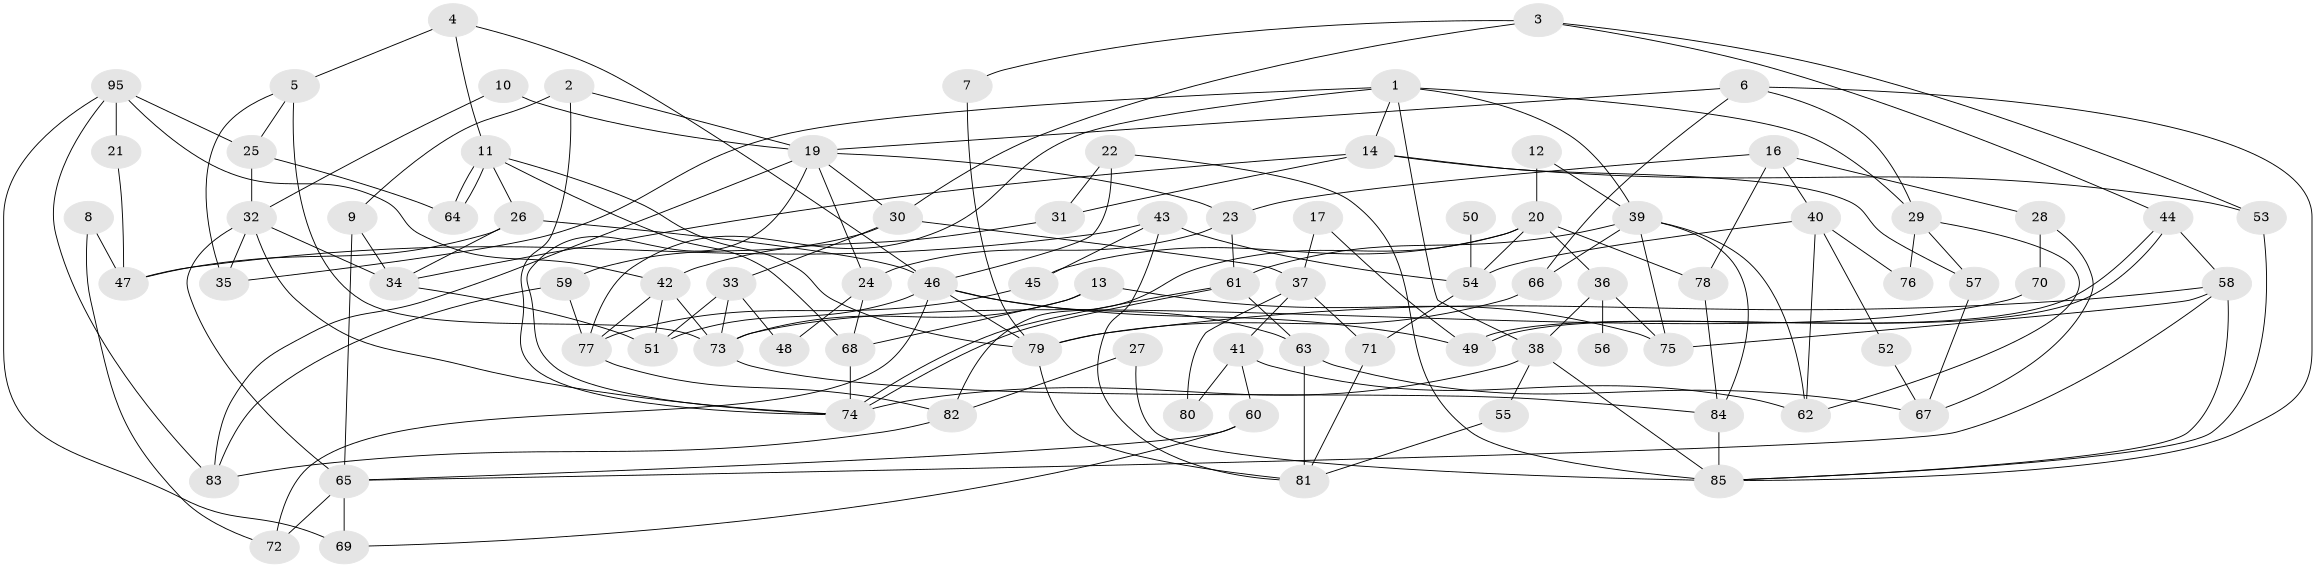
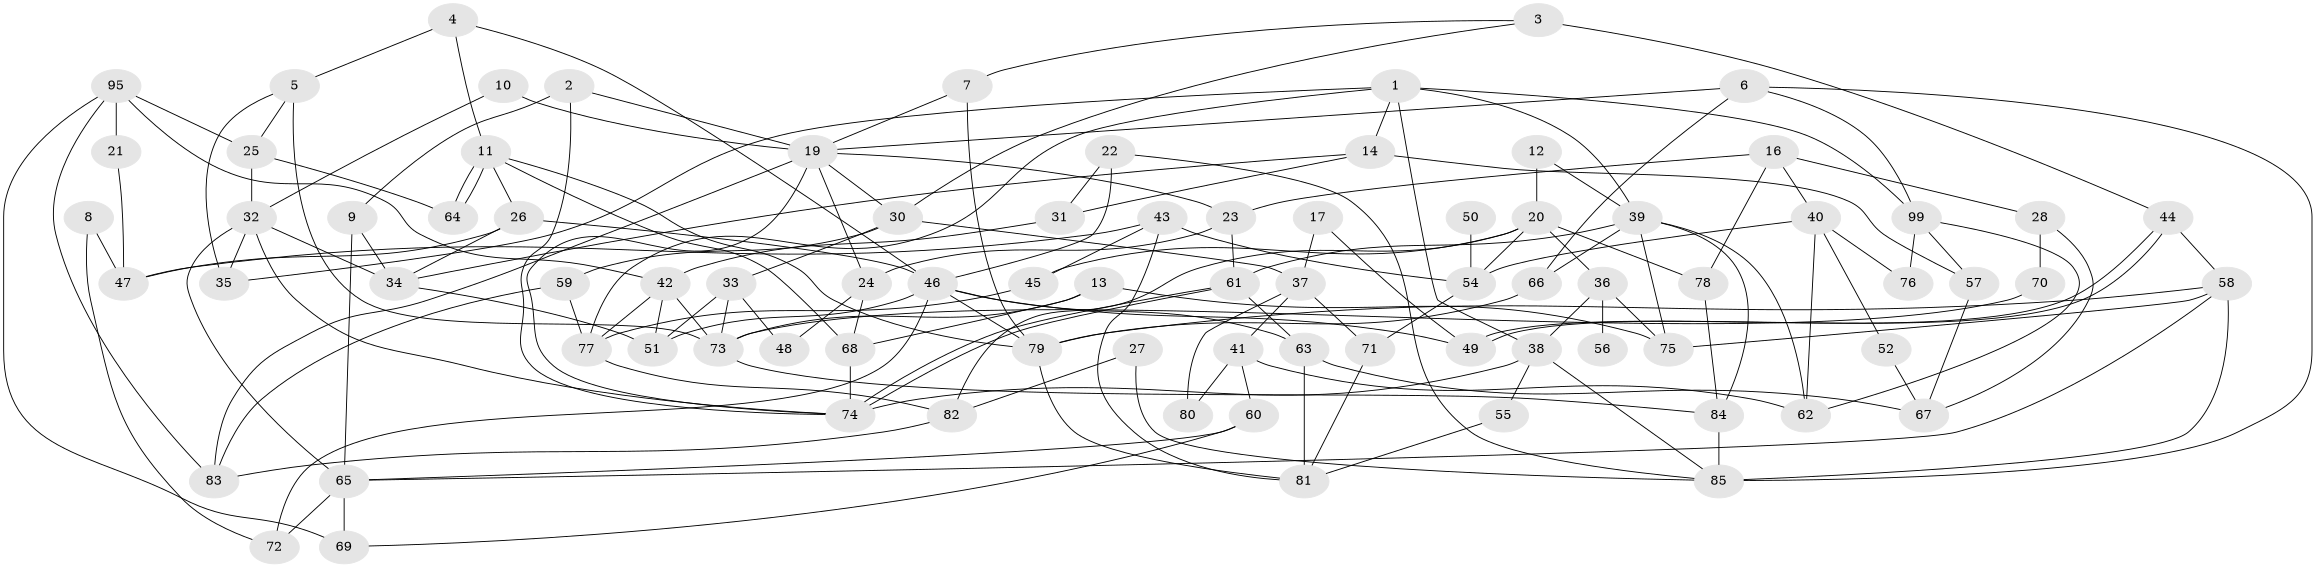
edge "7" -- "19": added
node "29": label "29" -> "99"
node "53": removed
